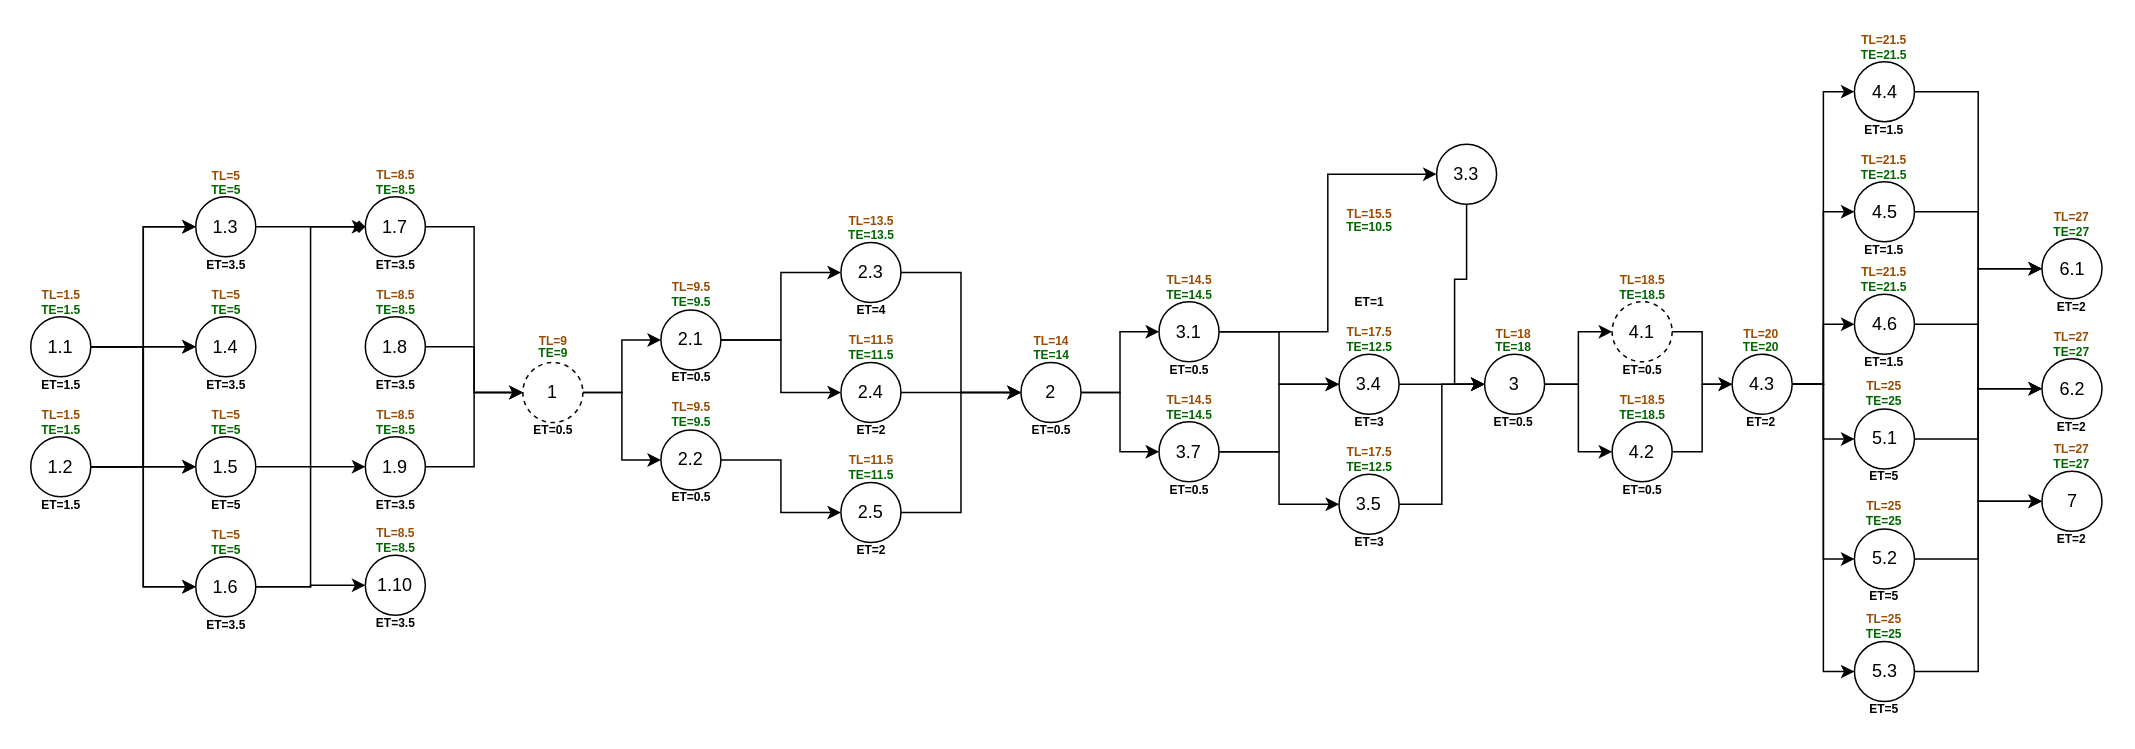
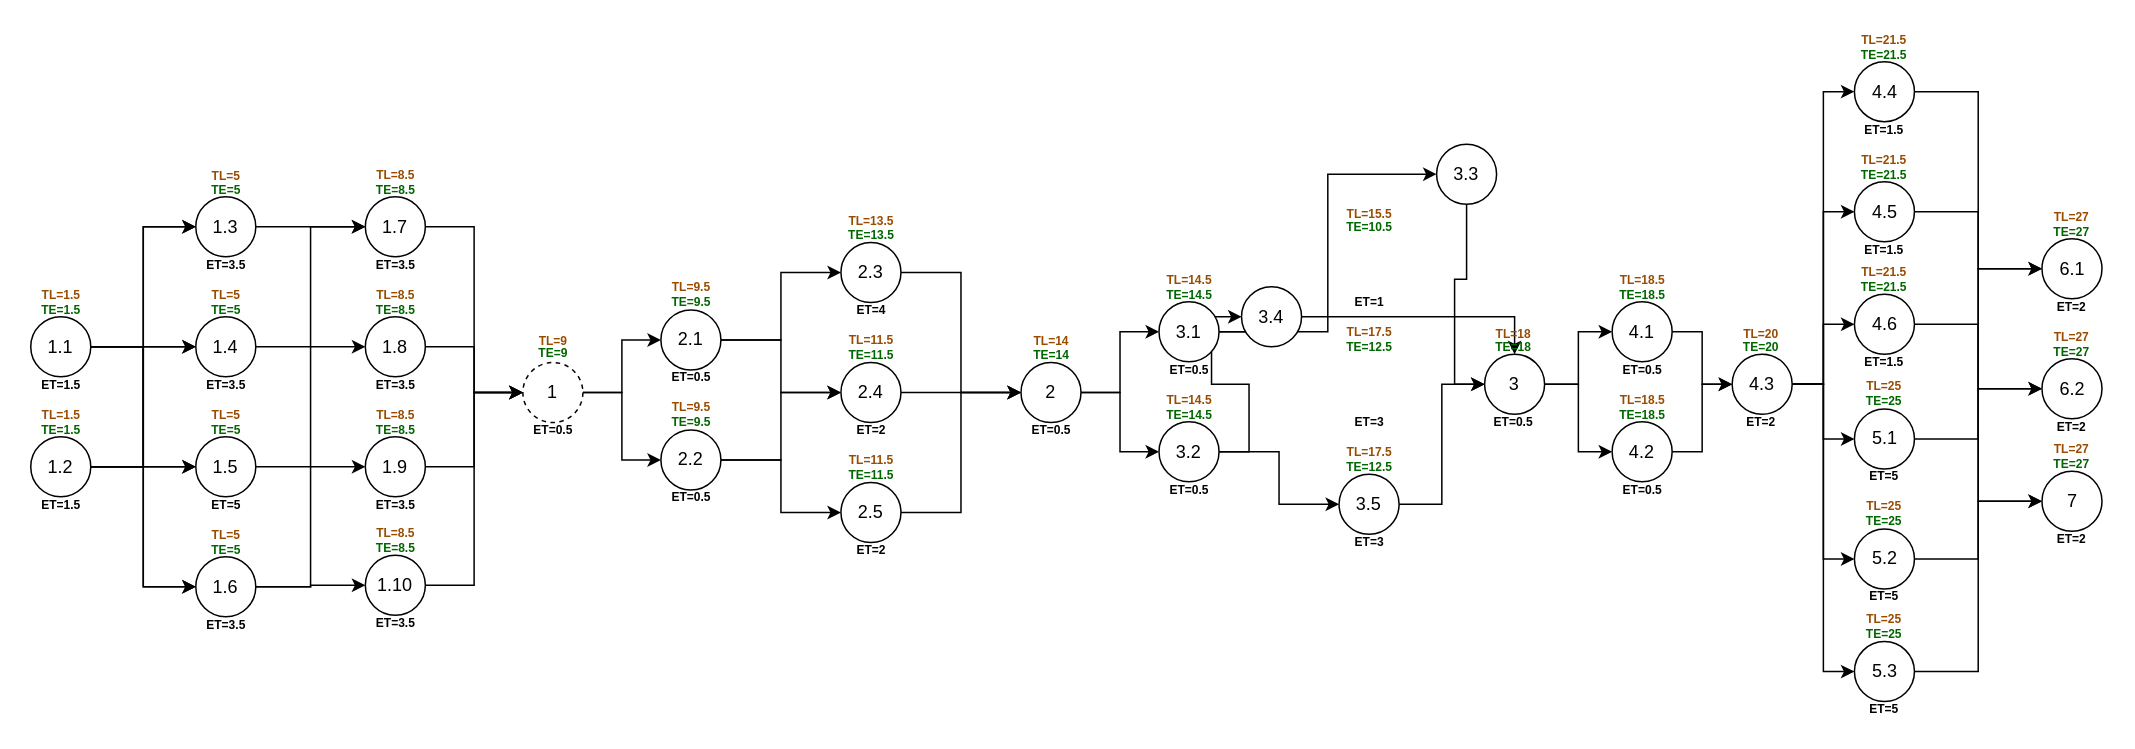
node "4.1": style dashed -> solid
edge "1.6" -> "1.7": arrowhead diamond -> classic
edge "1.4" -> "1.8": added
node "3.4": moved (1369, 384) -> (1271, 317)
edge "2.2" -> "2.4": added
node "3.7": label "3.7" -> "3.2"
edge "1.10" -> "1": added
